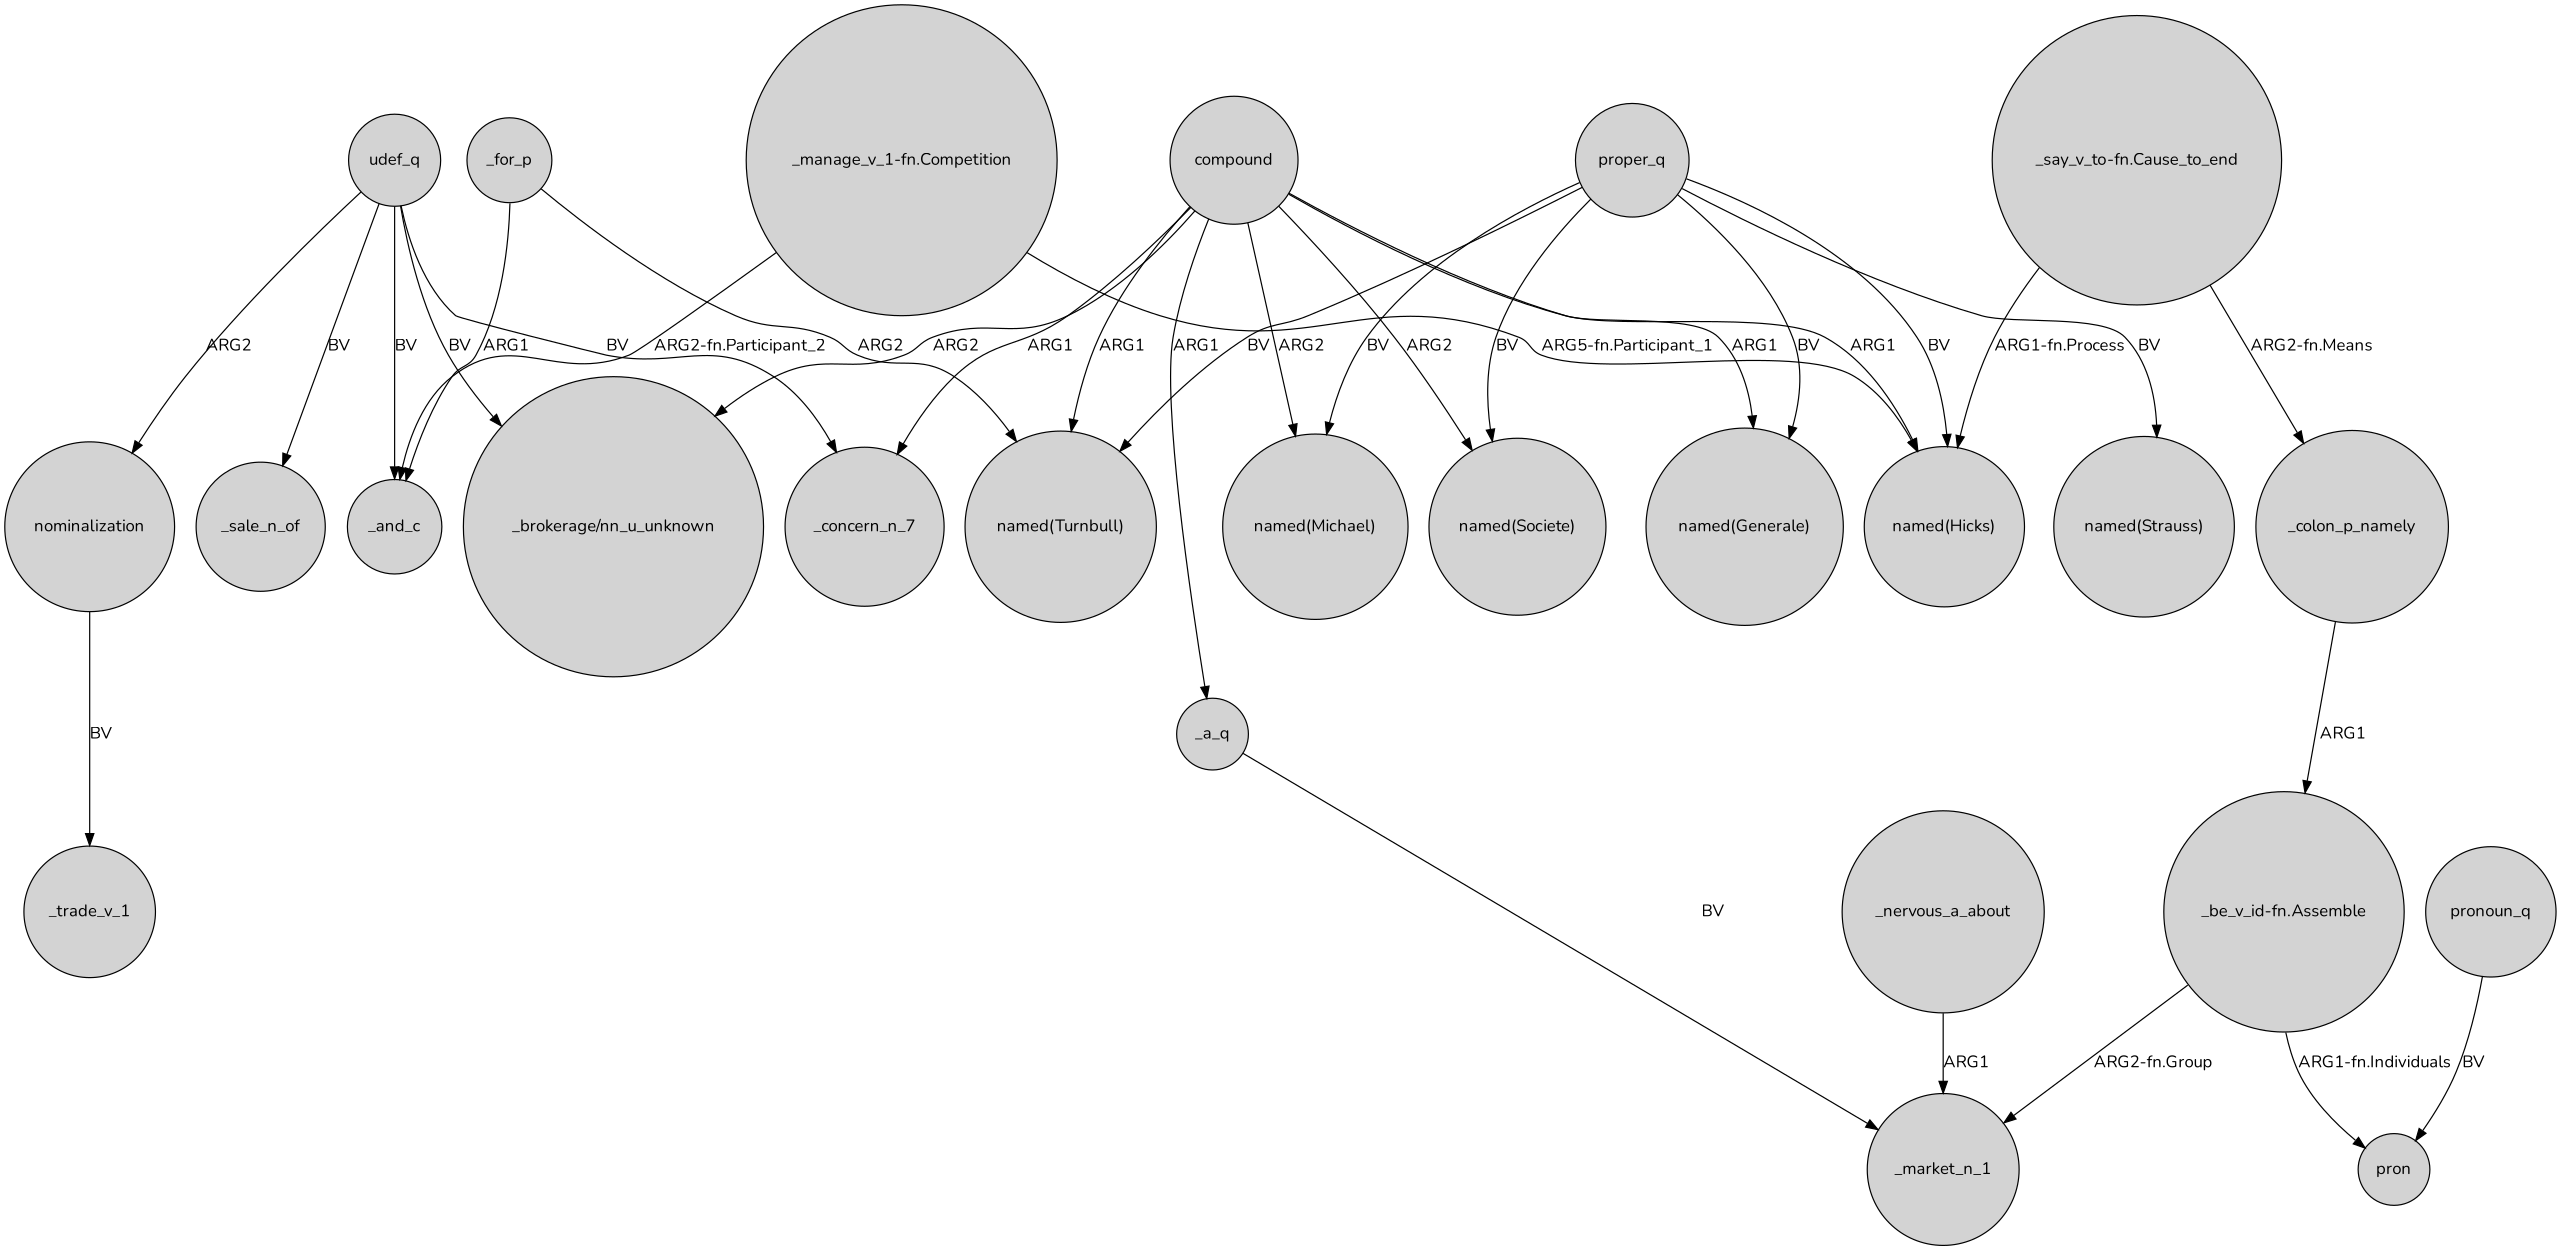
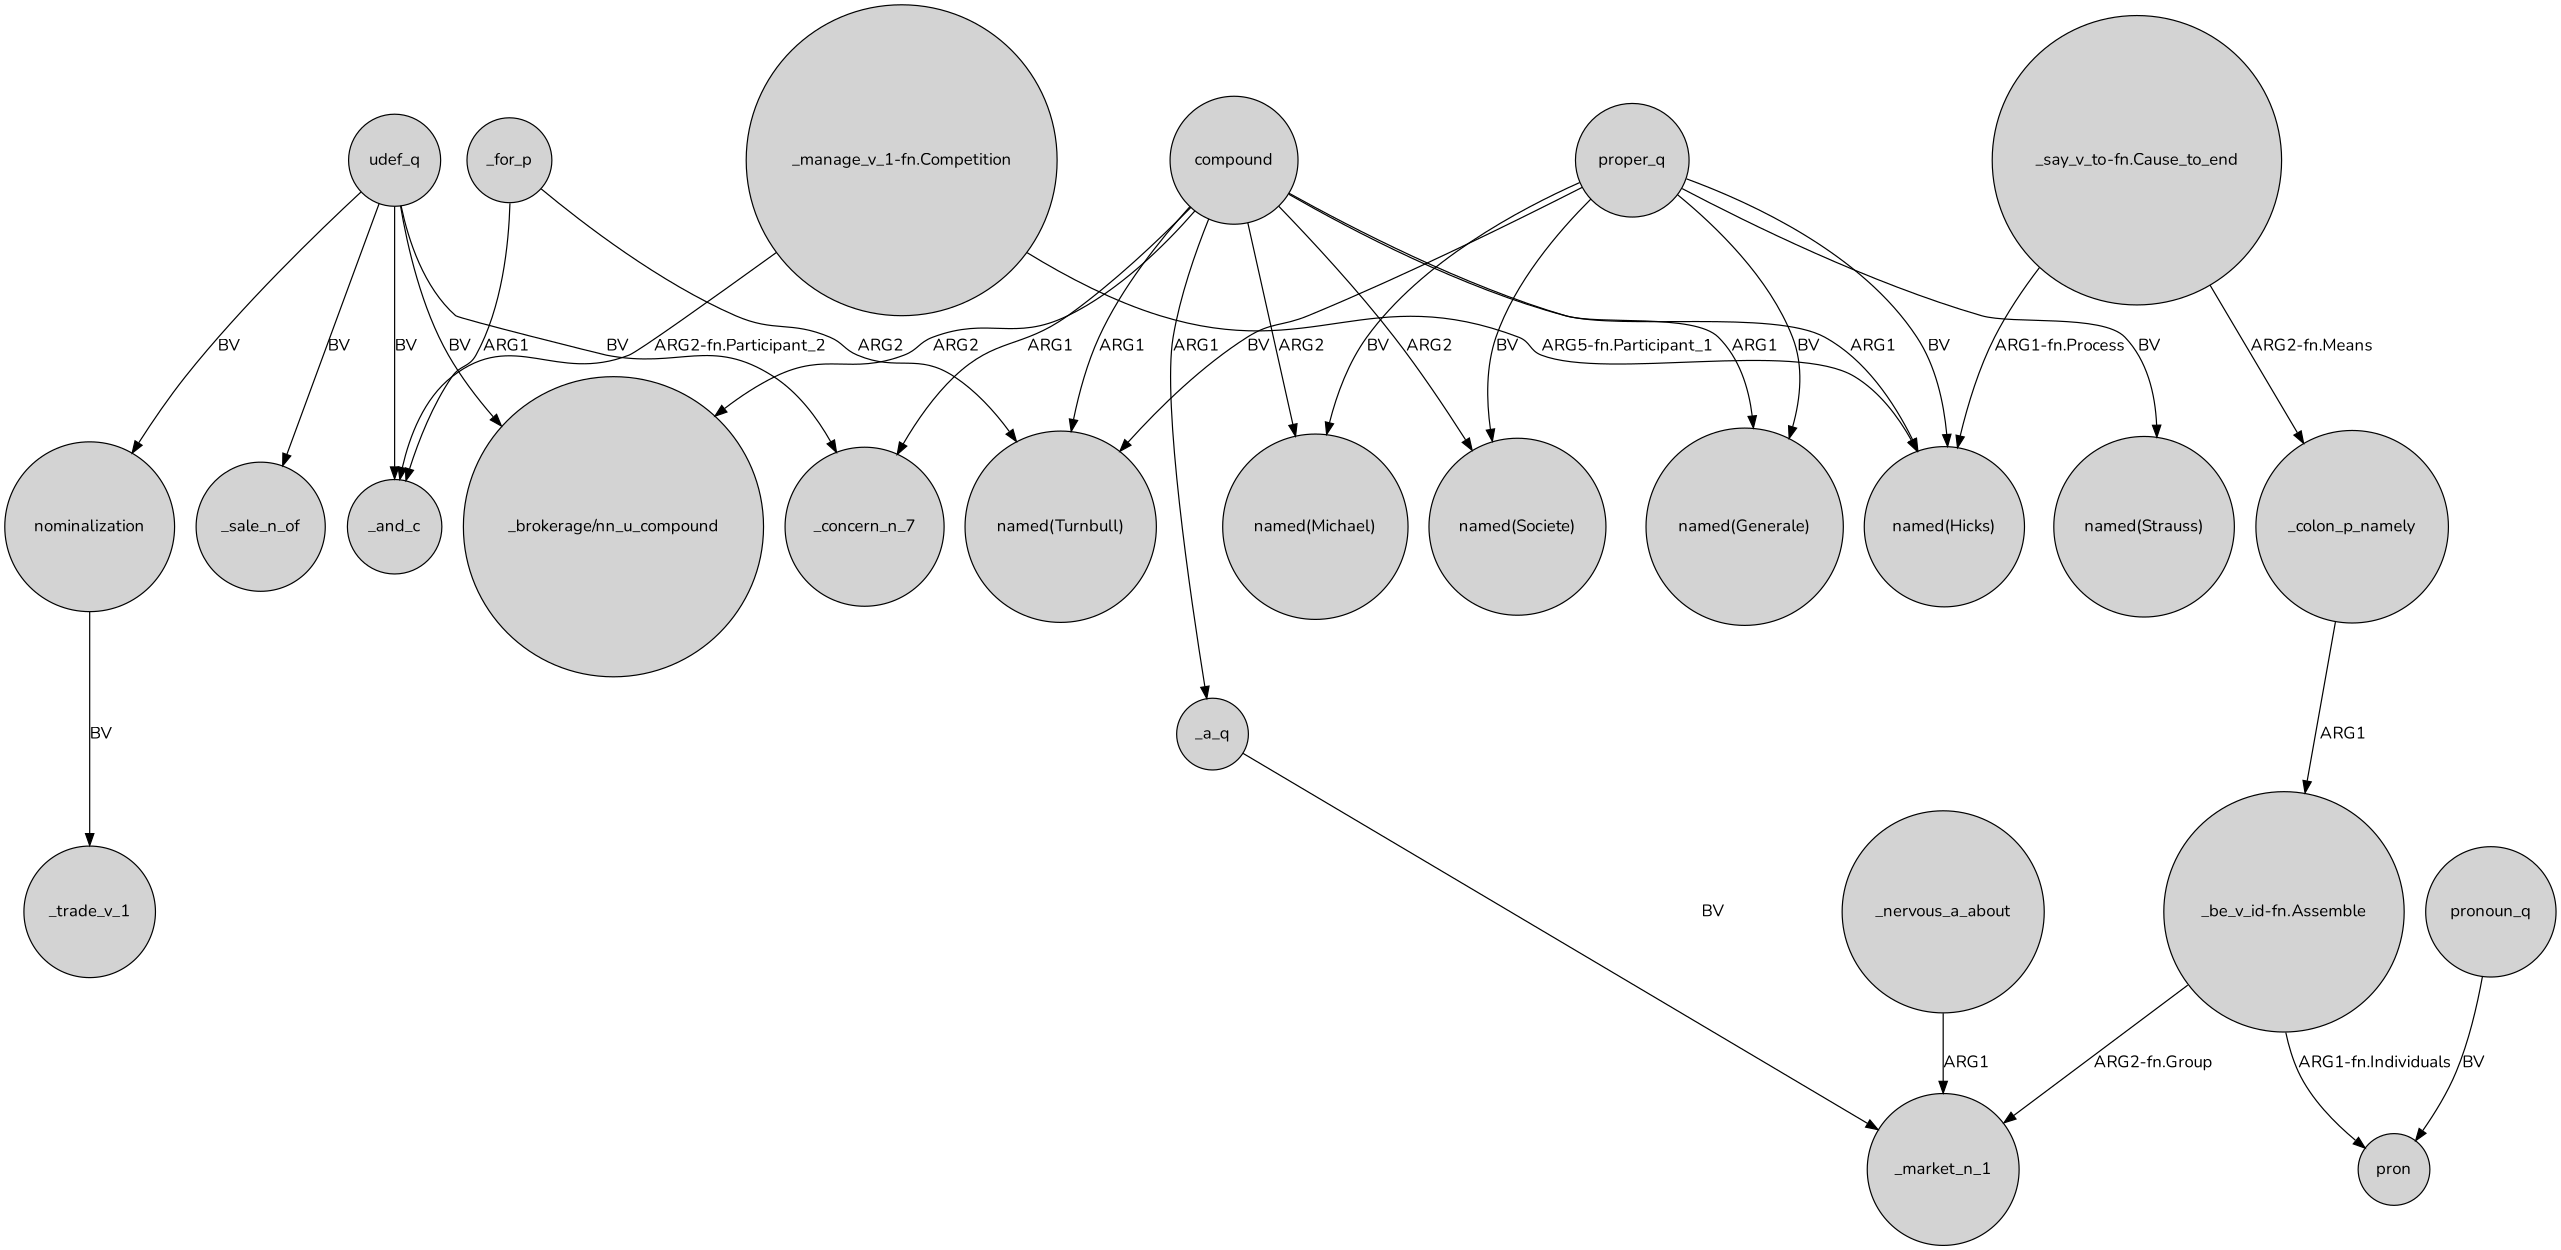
edge "udef_q" -> "nominalization": label "ARG2" -> "BV"
node "_brokerage/nn_u_unknown": label "_brokerage/nn_u_unknown" -> "_brokerage/nn_u_compound"
